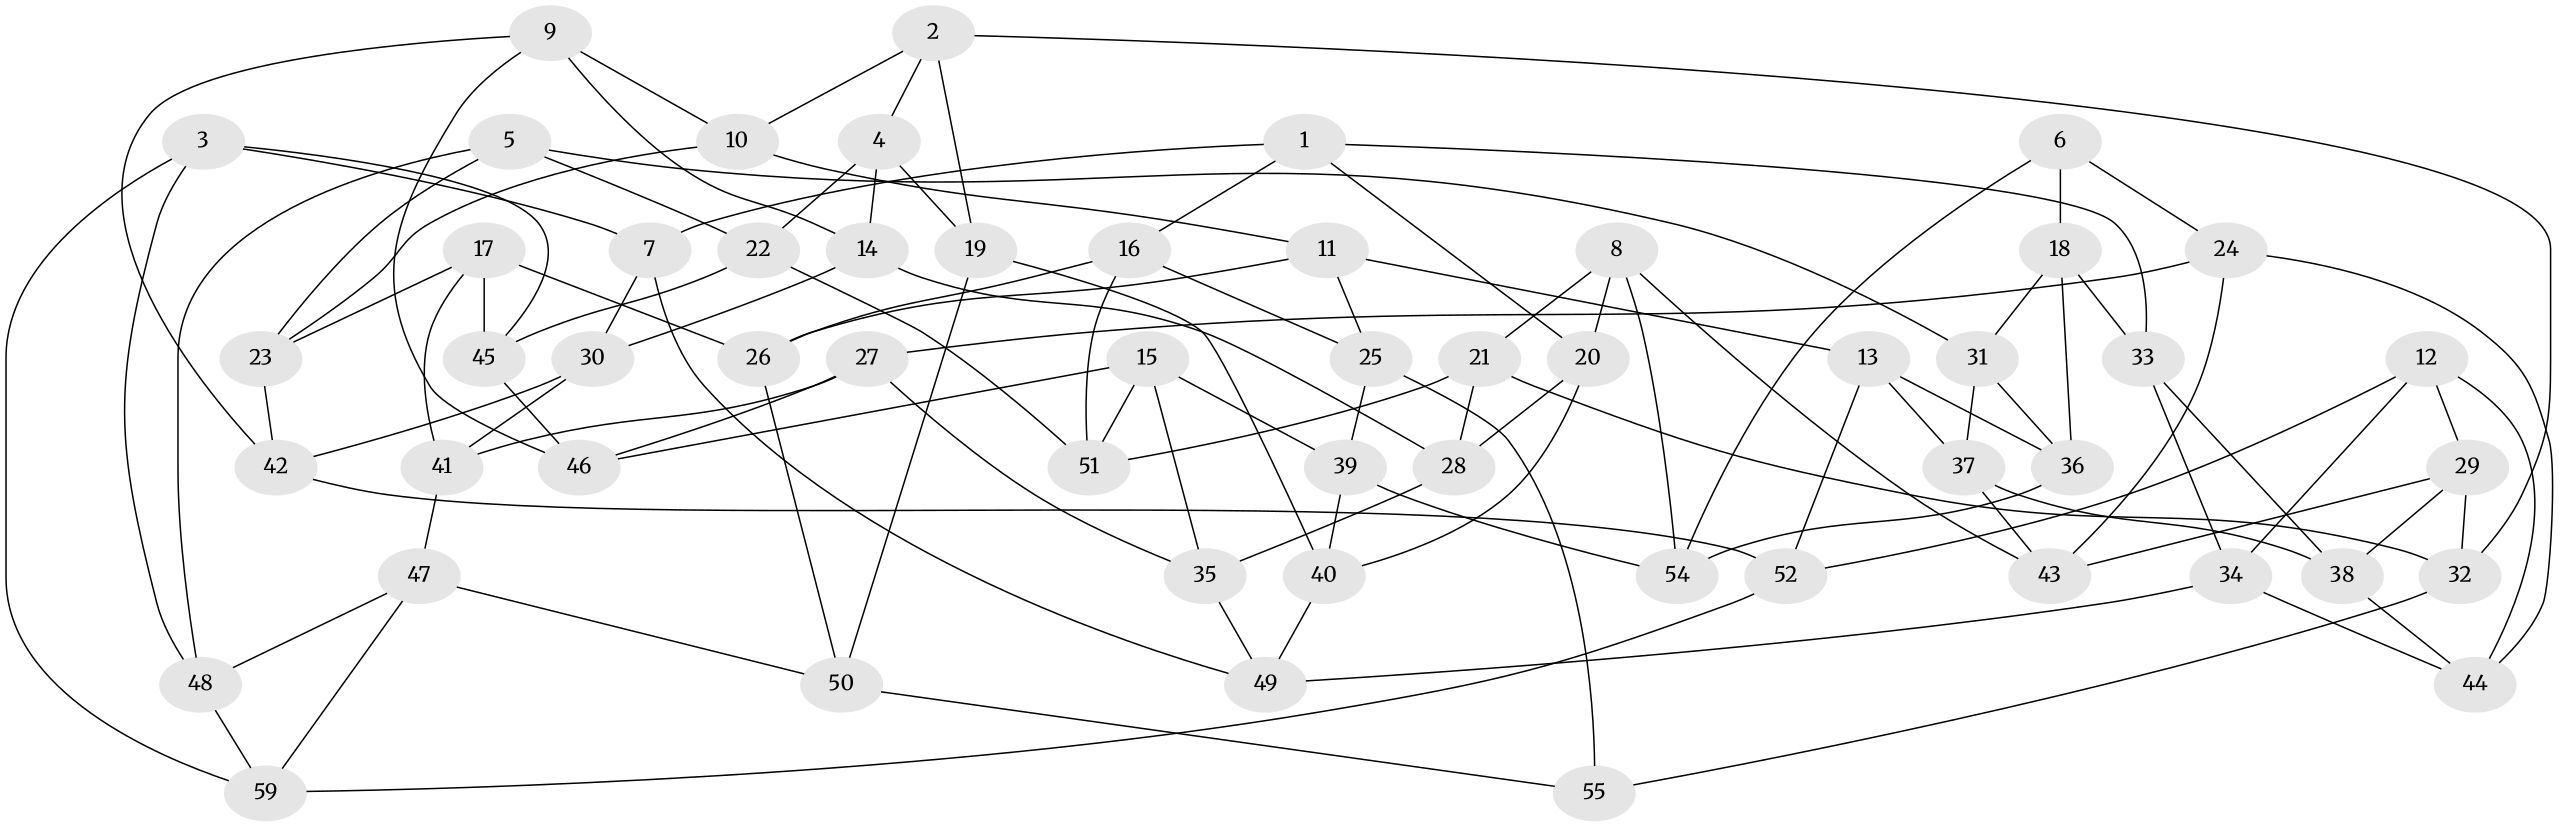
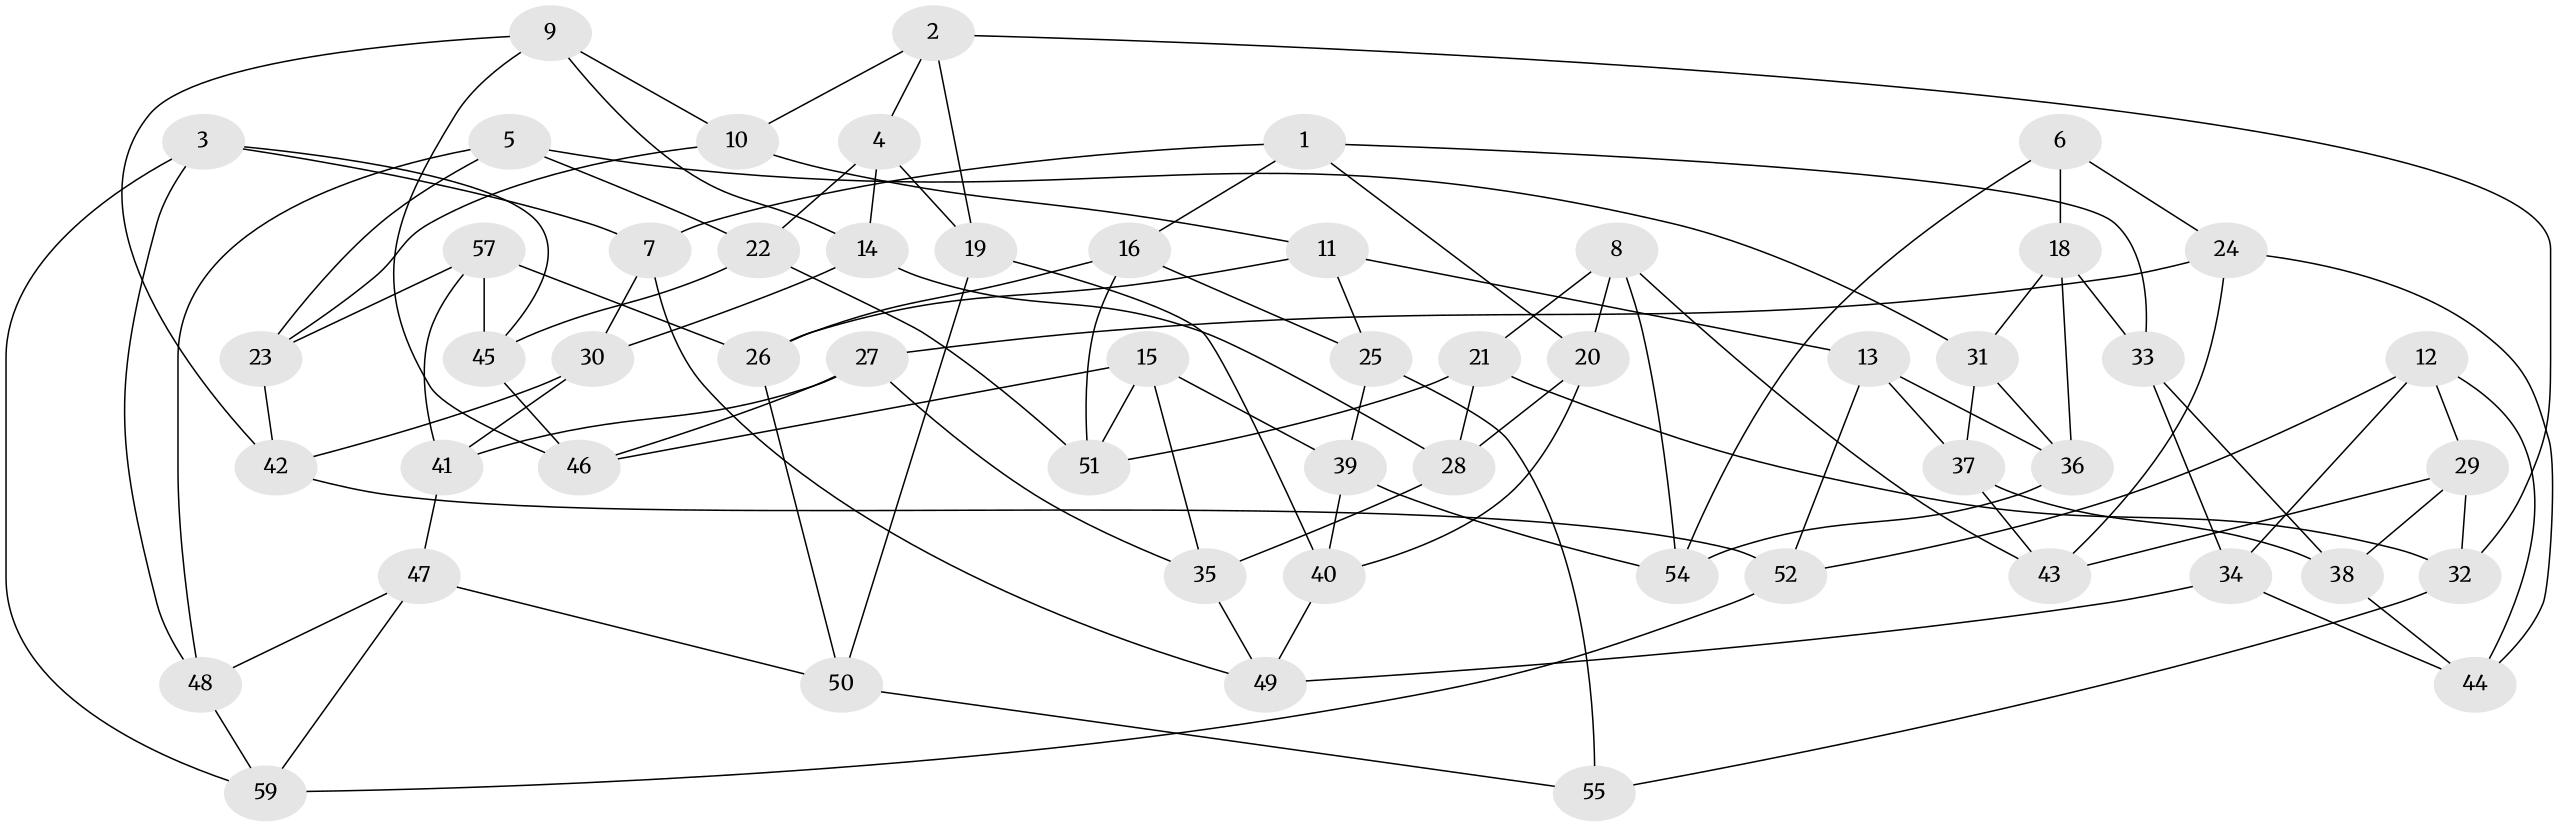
node "17": label "17" -> "57"
